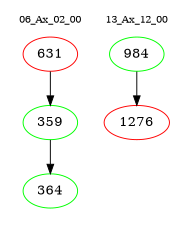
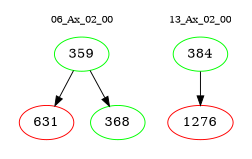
cluster "13_Ax_12_00": label "13_Ax_12_00" -> "13_Ax_02_00"
node "984": label "984" -> "384"
edge "631" -> "359": reversed
node "364": label "364" -> "368"
